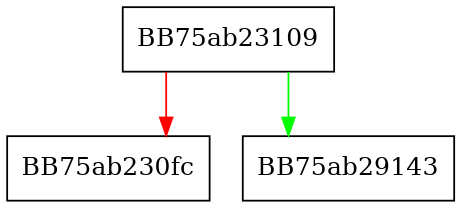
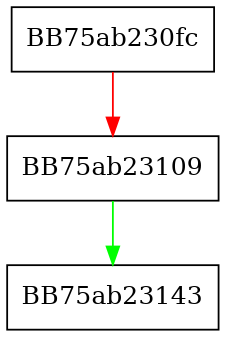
edge "BB75ab23109" -> "BB75ab230fc": reversed
node "BB75ab29143": label "BB75ab29143" -> "BB75ab23143"
